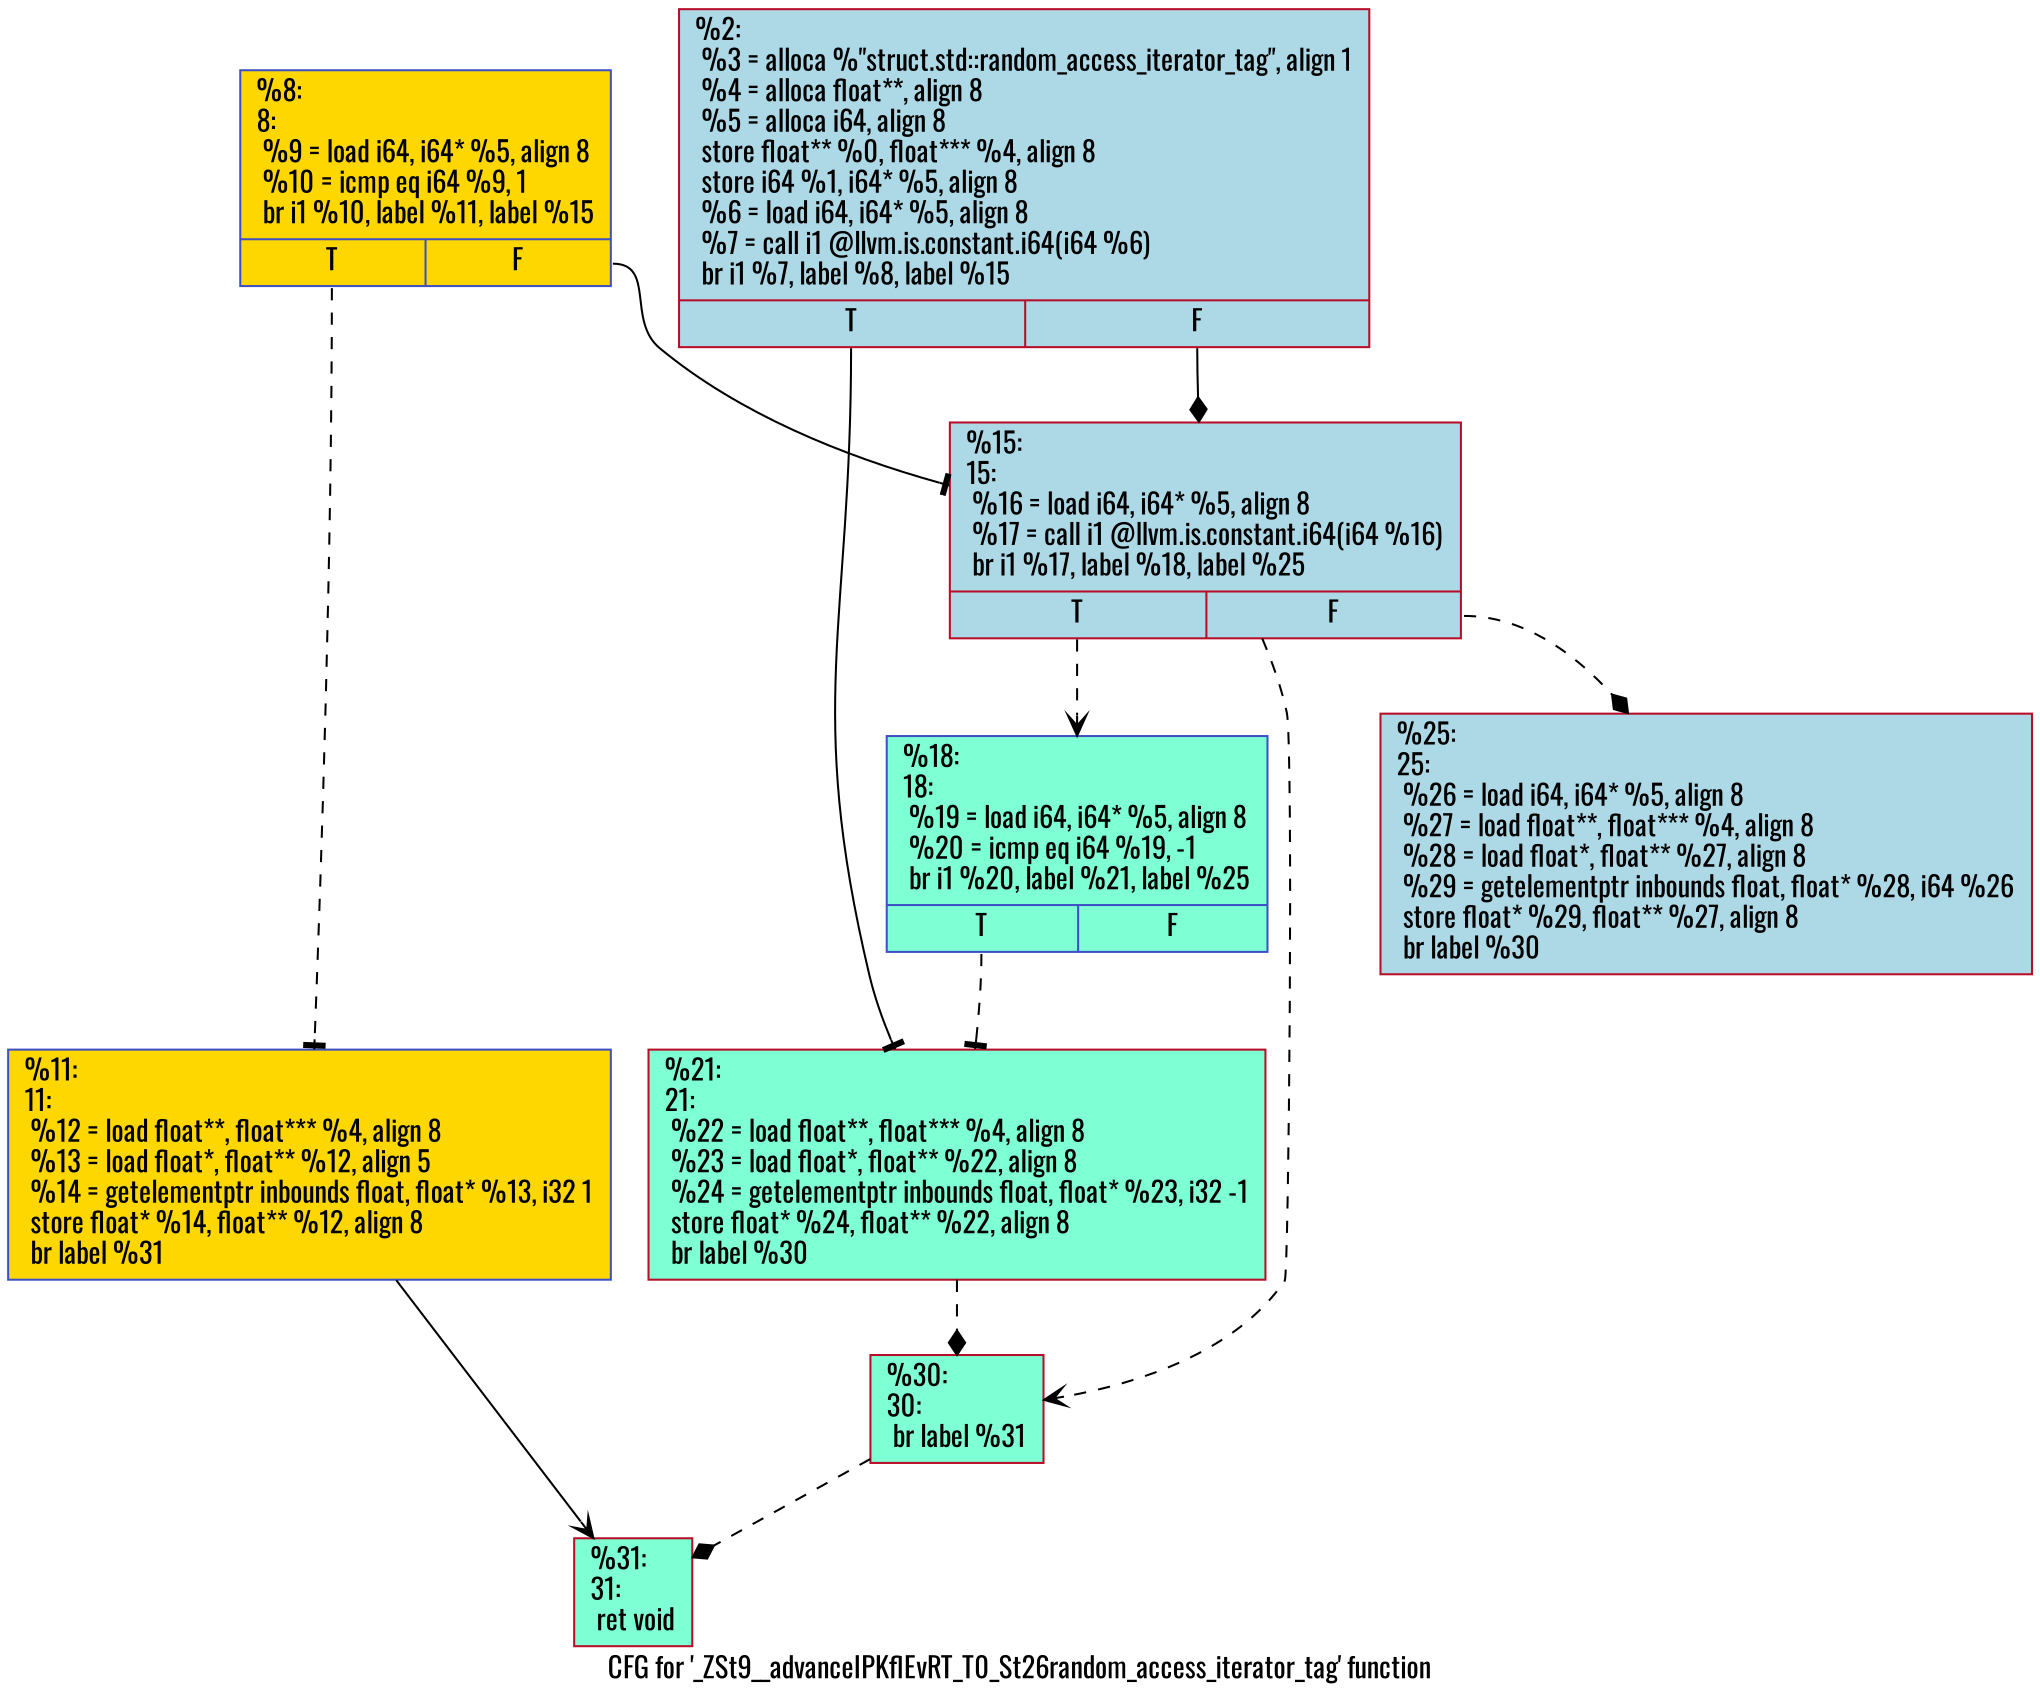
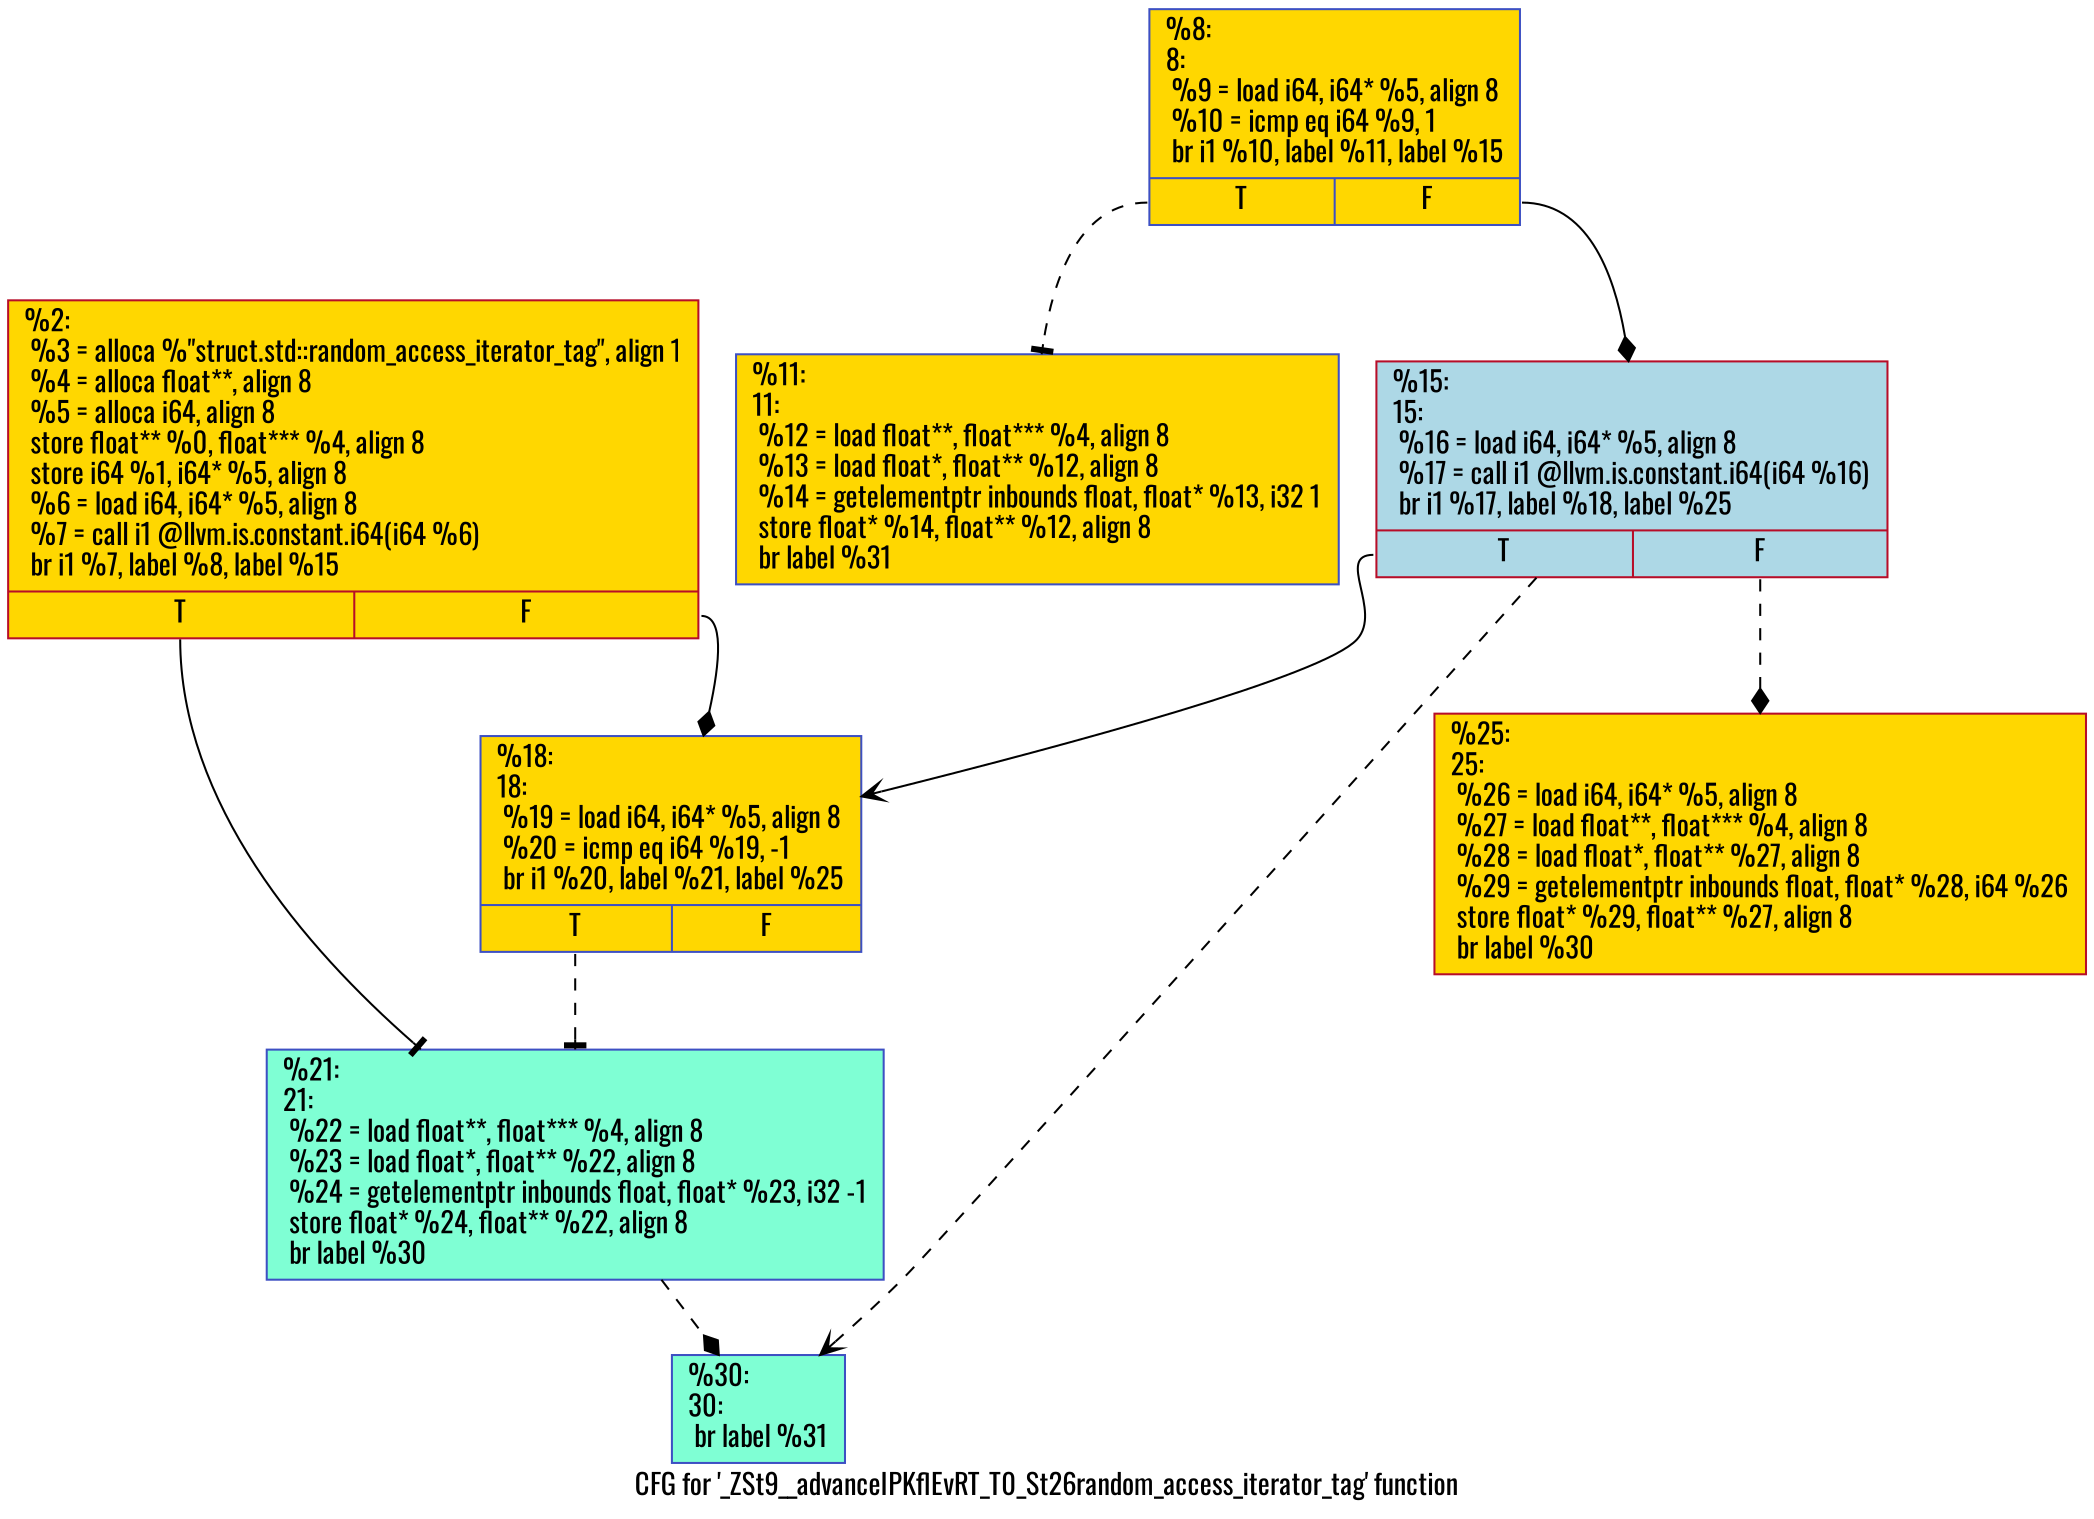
node "%2:": fillcolor lightblue -> gold
edge "%2:" -> "%15:": now "%2:" -> "%18:"
edge "%8:" -> "%15:": arrowhead tee -> diamond
edge "%15:" -> "%18:": style dashed -> solid
node "%18:": fillcolor aquamarine -> gold
node "%25:": fillcolor lightblue -> gold
node "%11:": text "%13 = load float*, float** %12, align 5" -> "%13 = load float*, float** %12, align 8"
node "%21:": color #b70d28ff -> #3d50c3ff
node "%30:": color #b70d28ff -> #3d50c3ff
node "%31:": removed
